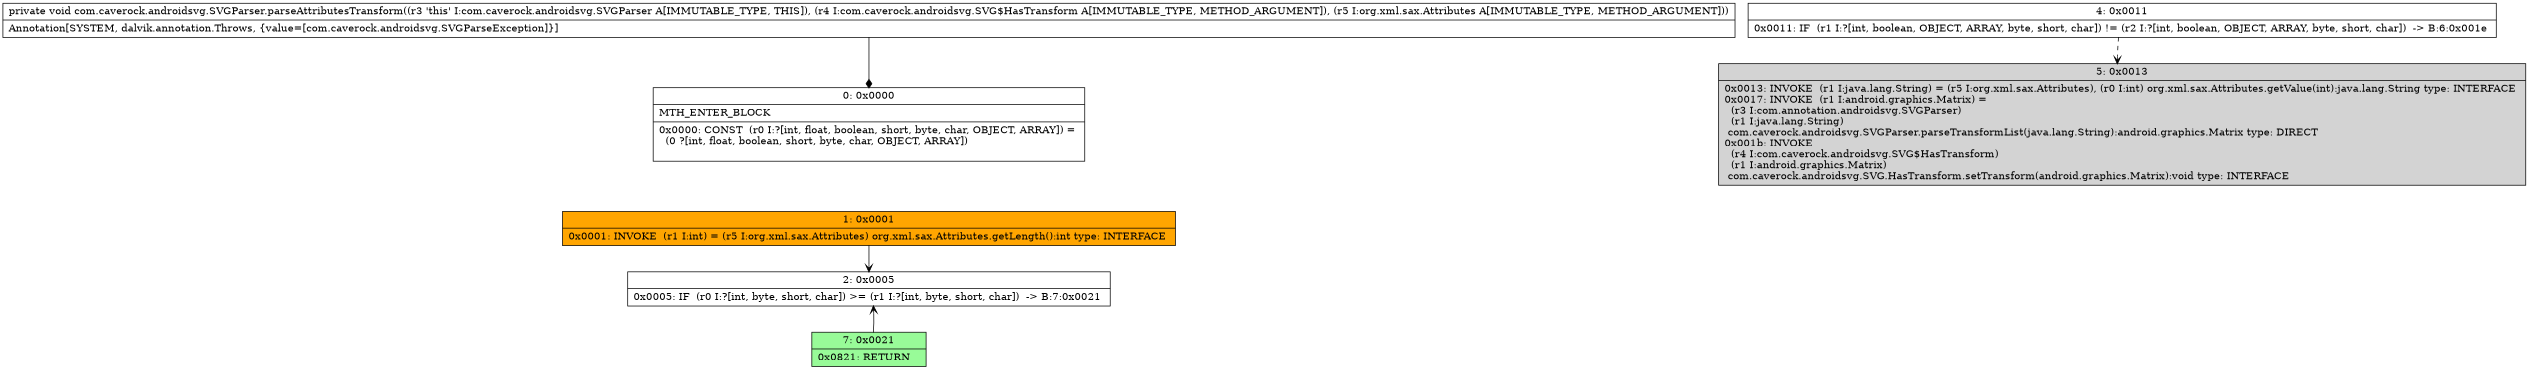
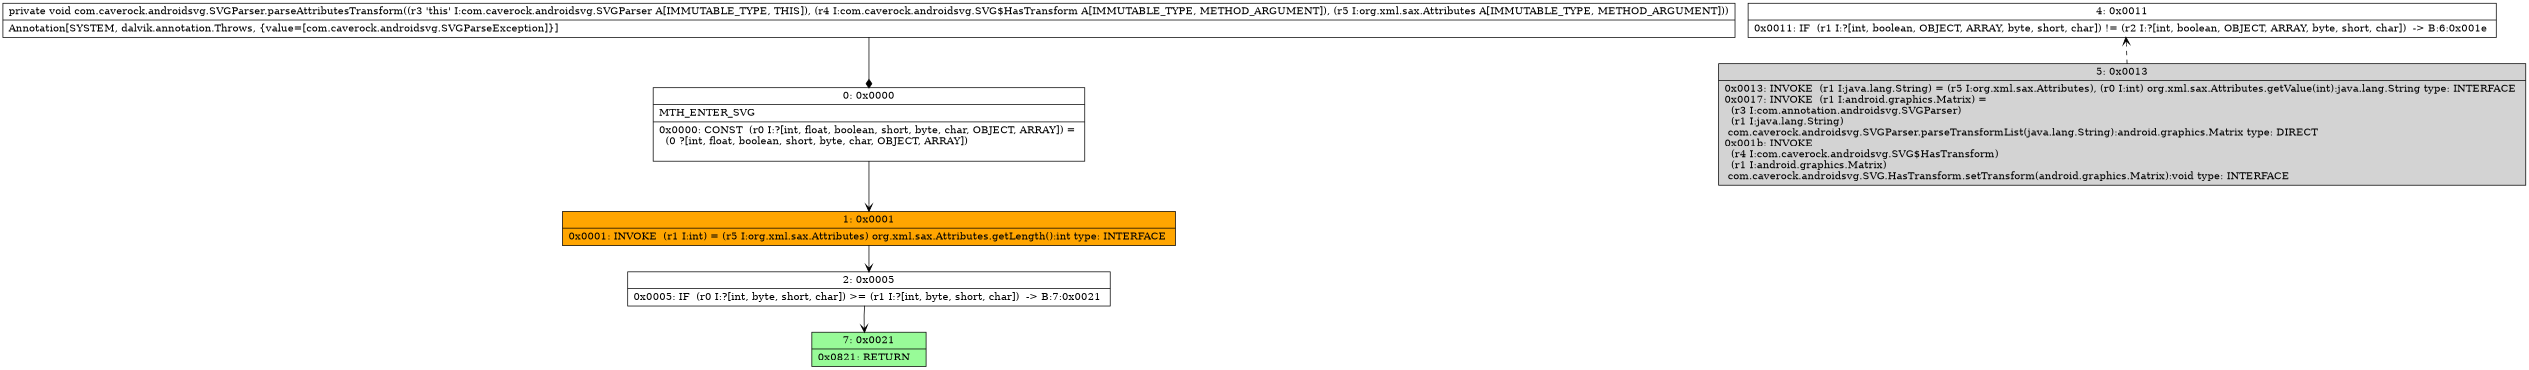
edge "4: 0x0011" -> "5: 0x0013": reversed
node "0: 0x0000": text "MTH_ENTER_BLOCK" -> "MTH_ENTER_SVG"
edge "0: 0x0000" -> "1: 0x0001": added
edge "7: 0x0021" -> "2: 0x0005": reversed
